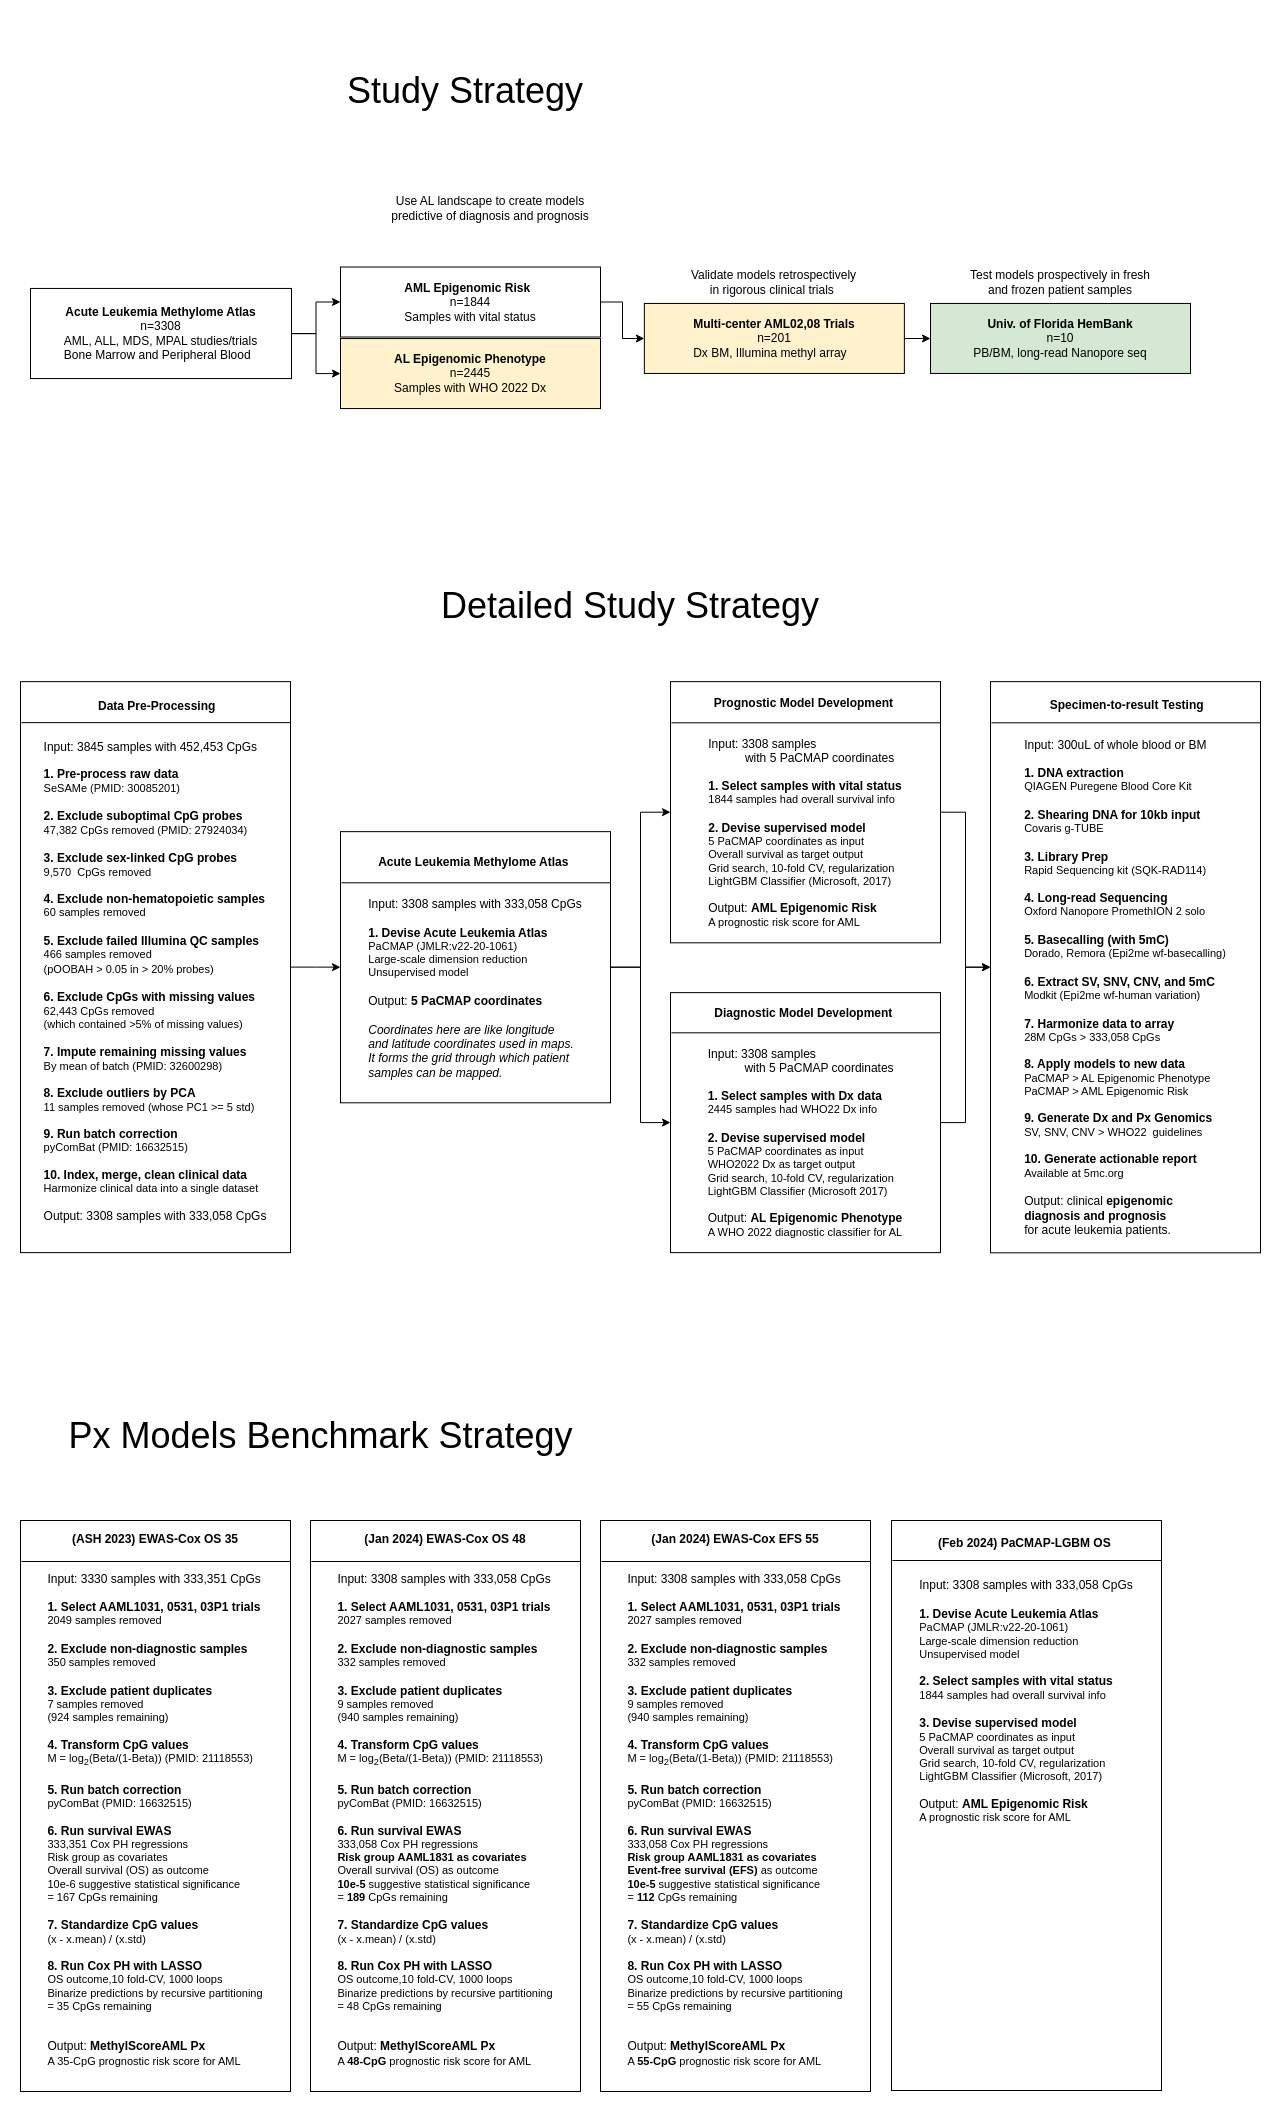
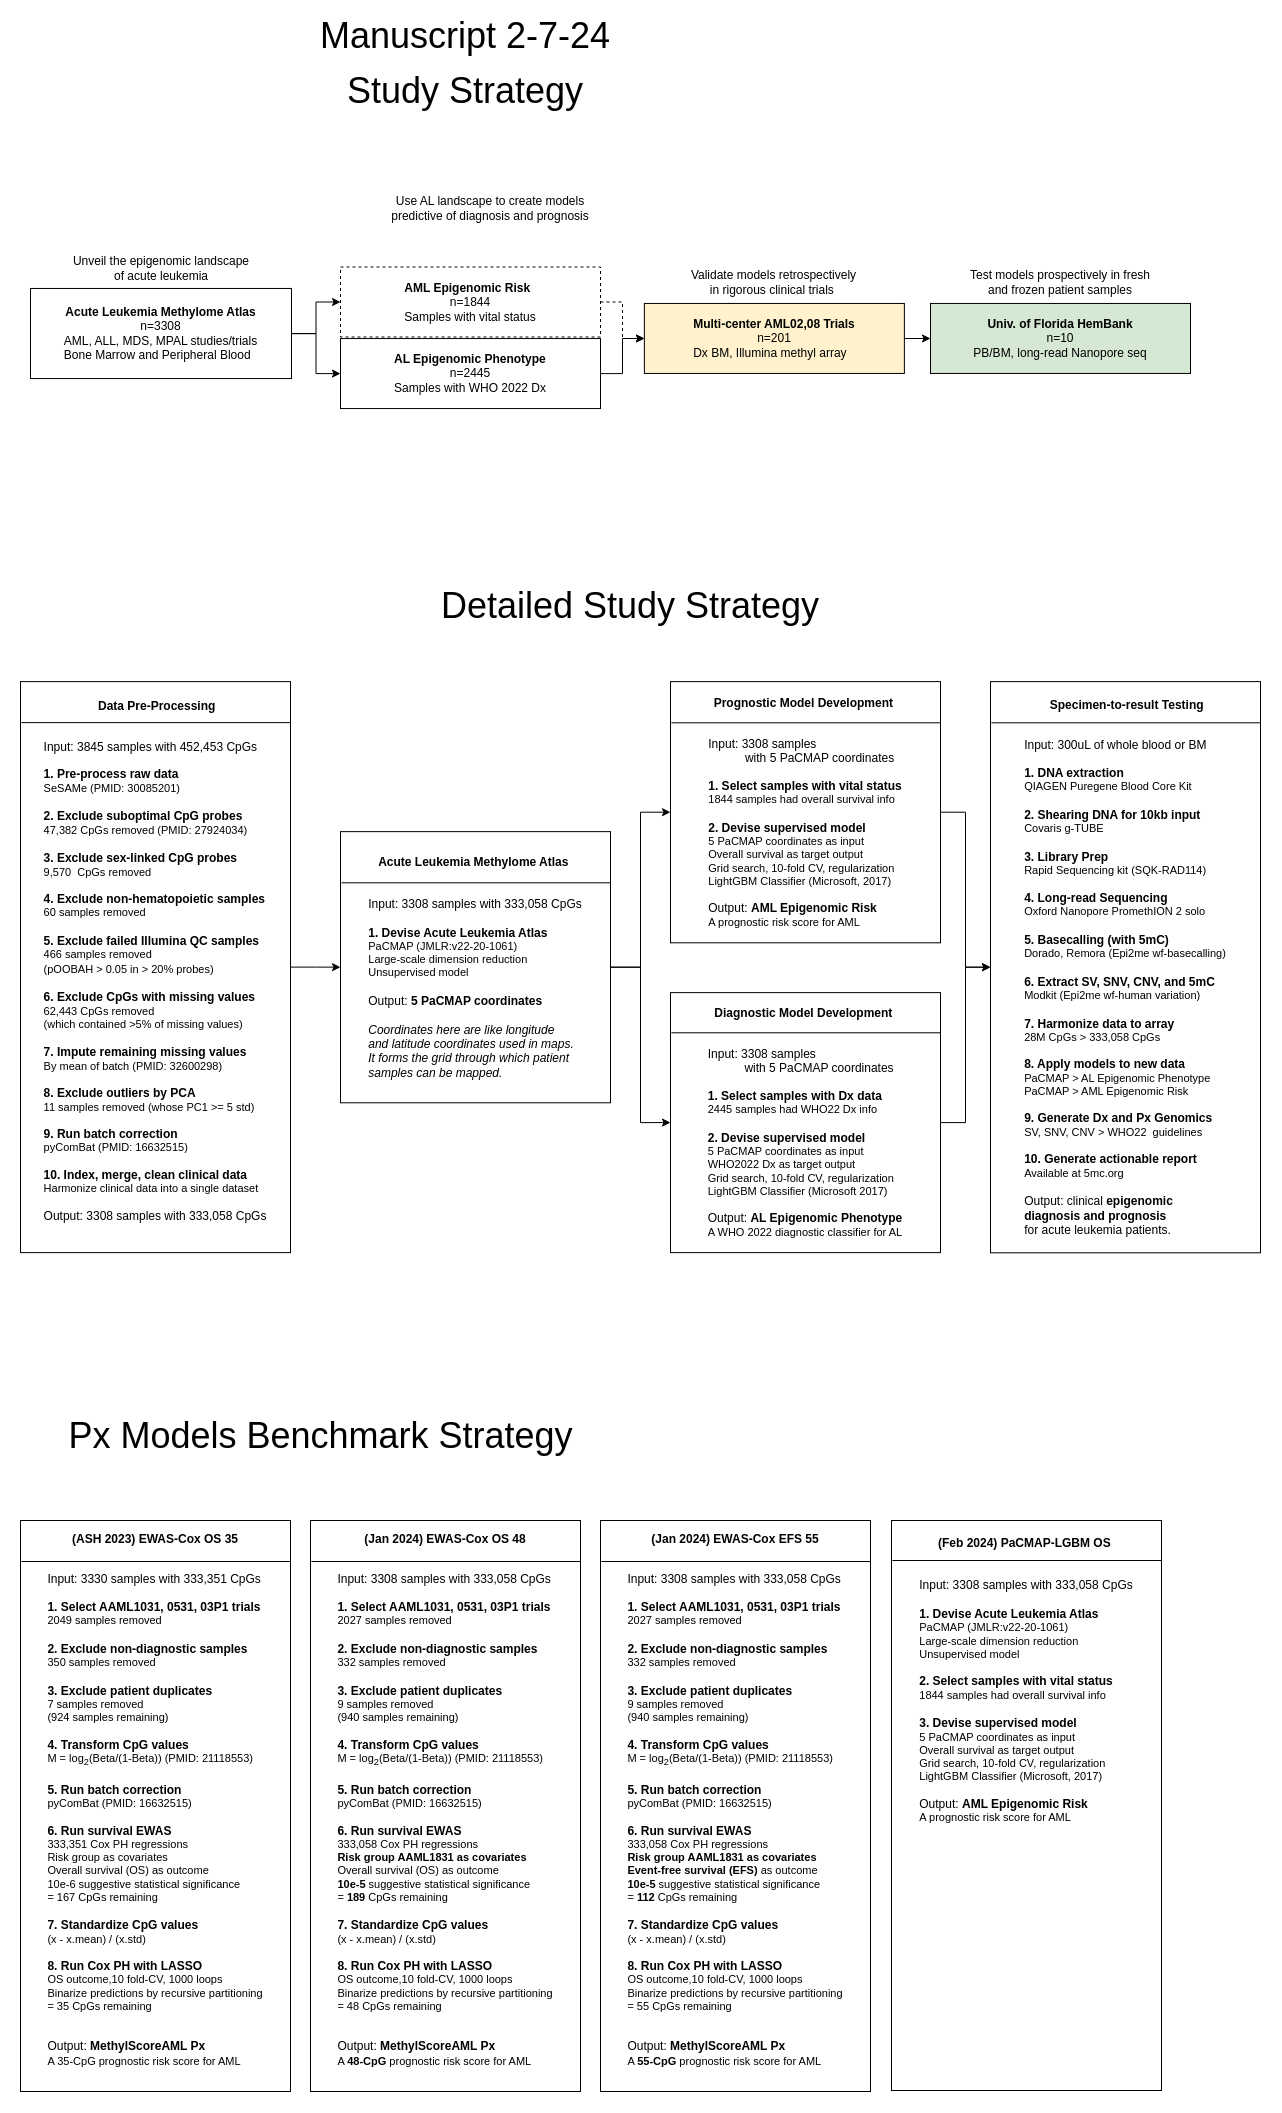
node "Manuscript 2-7-24": added
node "Unveil the epigenomic landscape of acute leukemia": added
node "AML Epigenomic Risk n=1844 Samples with vital status": style solid -> dashed
edge "AML Epigenomic Risk n=1844 Samples with vital status" -> "Multi-center AML02,08 Trials n=201 Dx BM, Illumina methyl array": style solid -> dashed
edge "AL Epigenomic Phenotype n=2445 Samples with WHO 2022 Dx" -> "Multi-center AML02,08 Trials n=201 Dx BM, Illumina methyl array": added
node "AL Epigenomic Phenotype n=2445 Samples with WHO 2022 Dx": fillcolor #fff2cc -> #ffffff
